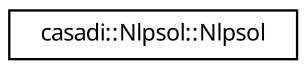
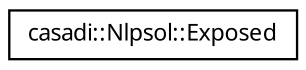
node "casadi::Nlpsol::Nlpsol": label "casadi::Nlpsol::Nlpsol" -> "casadi::Nlpsol::Exposed"
